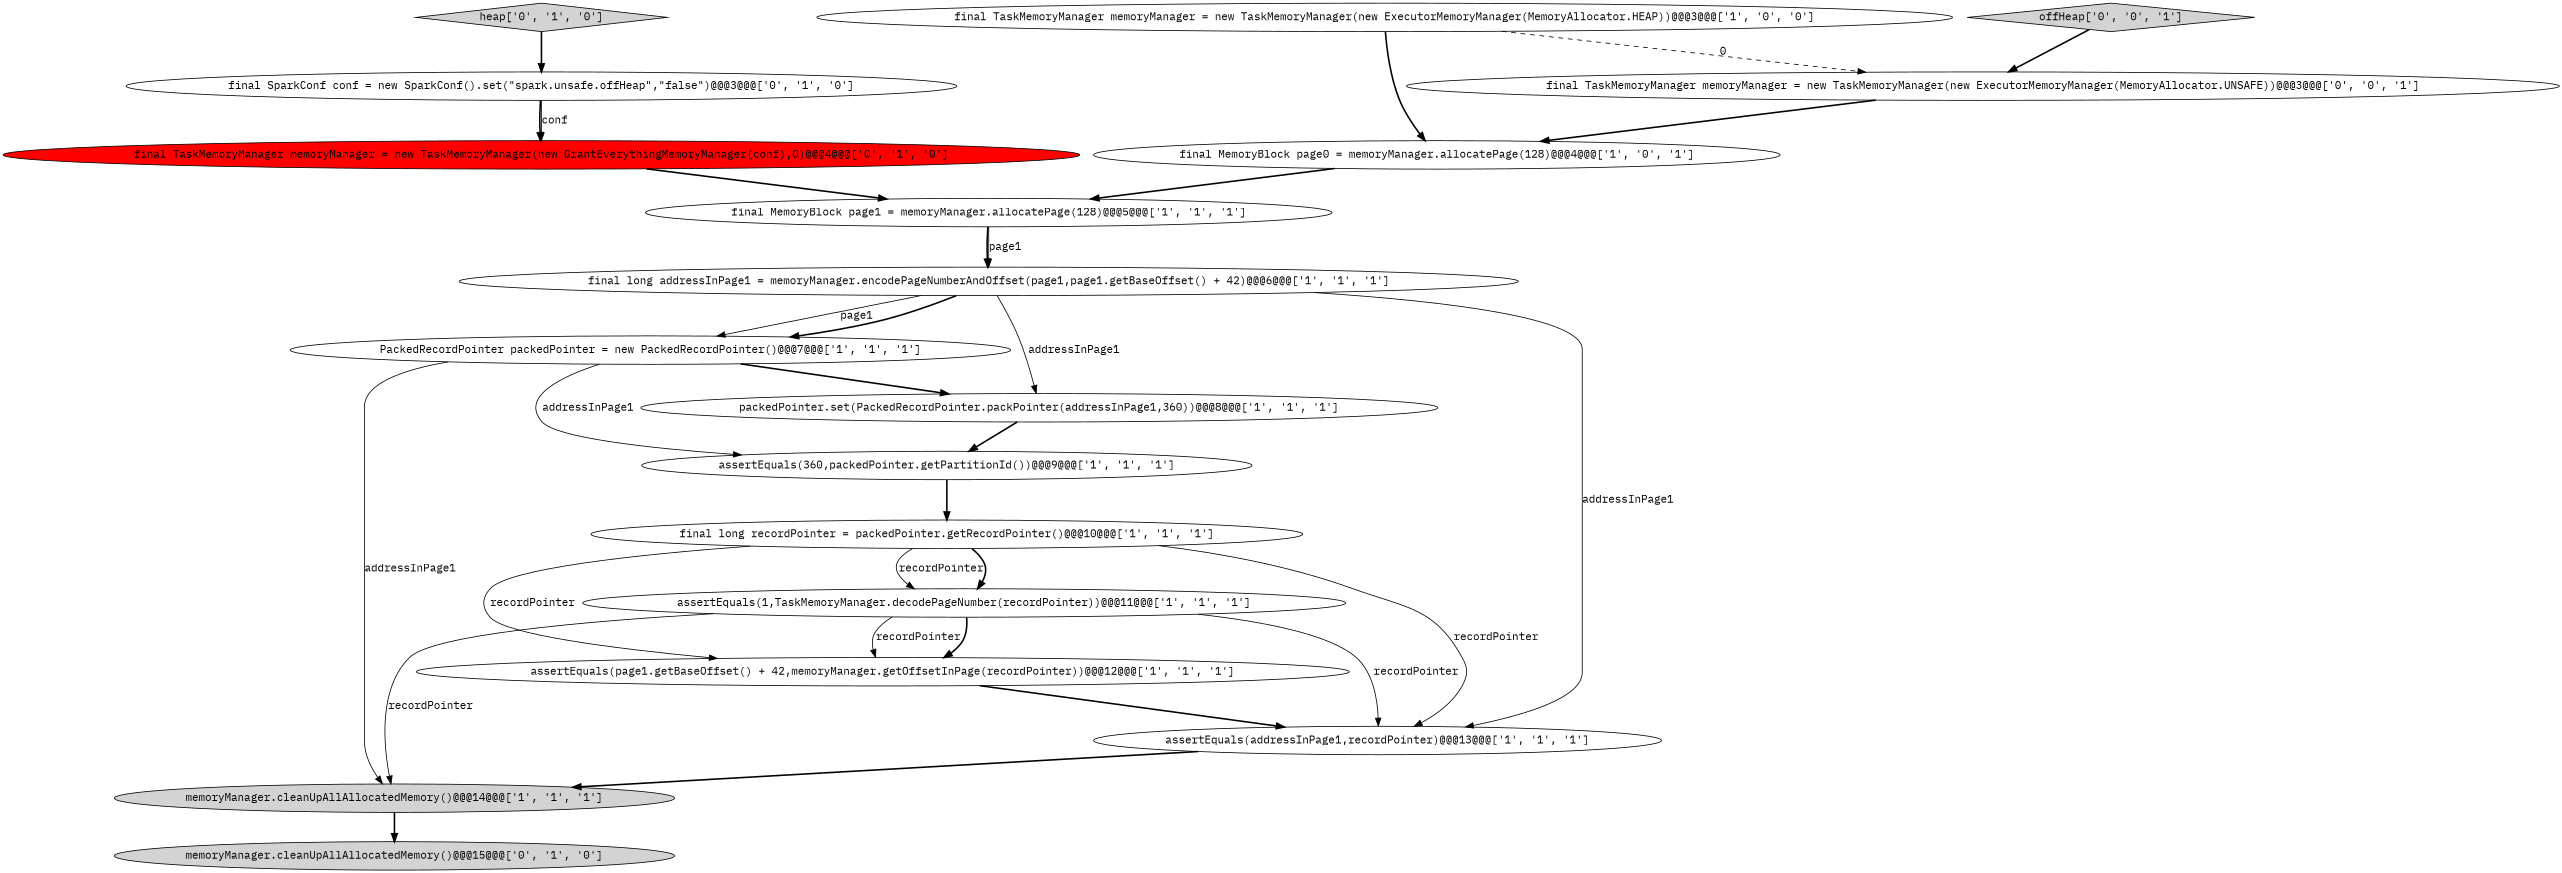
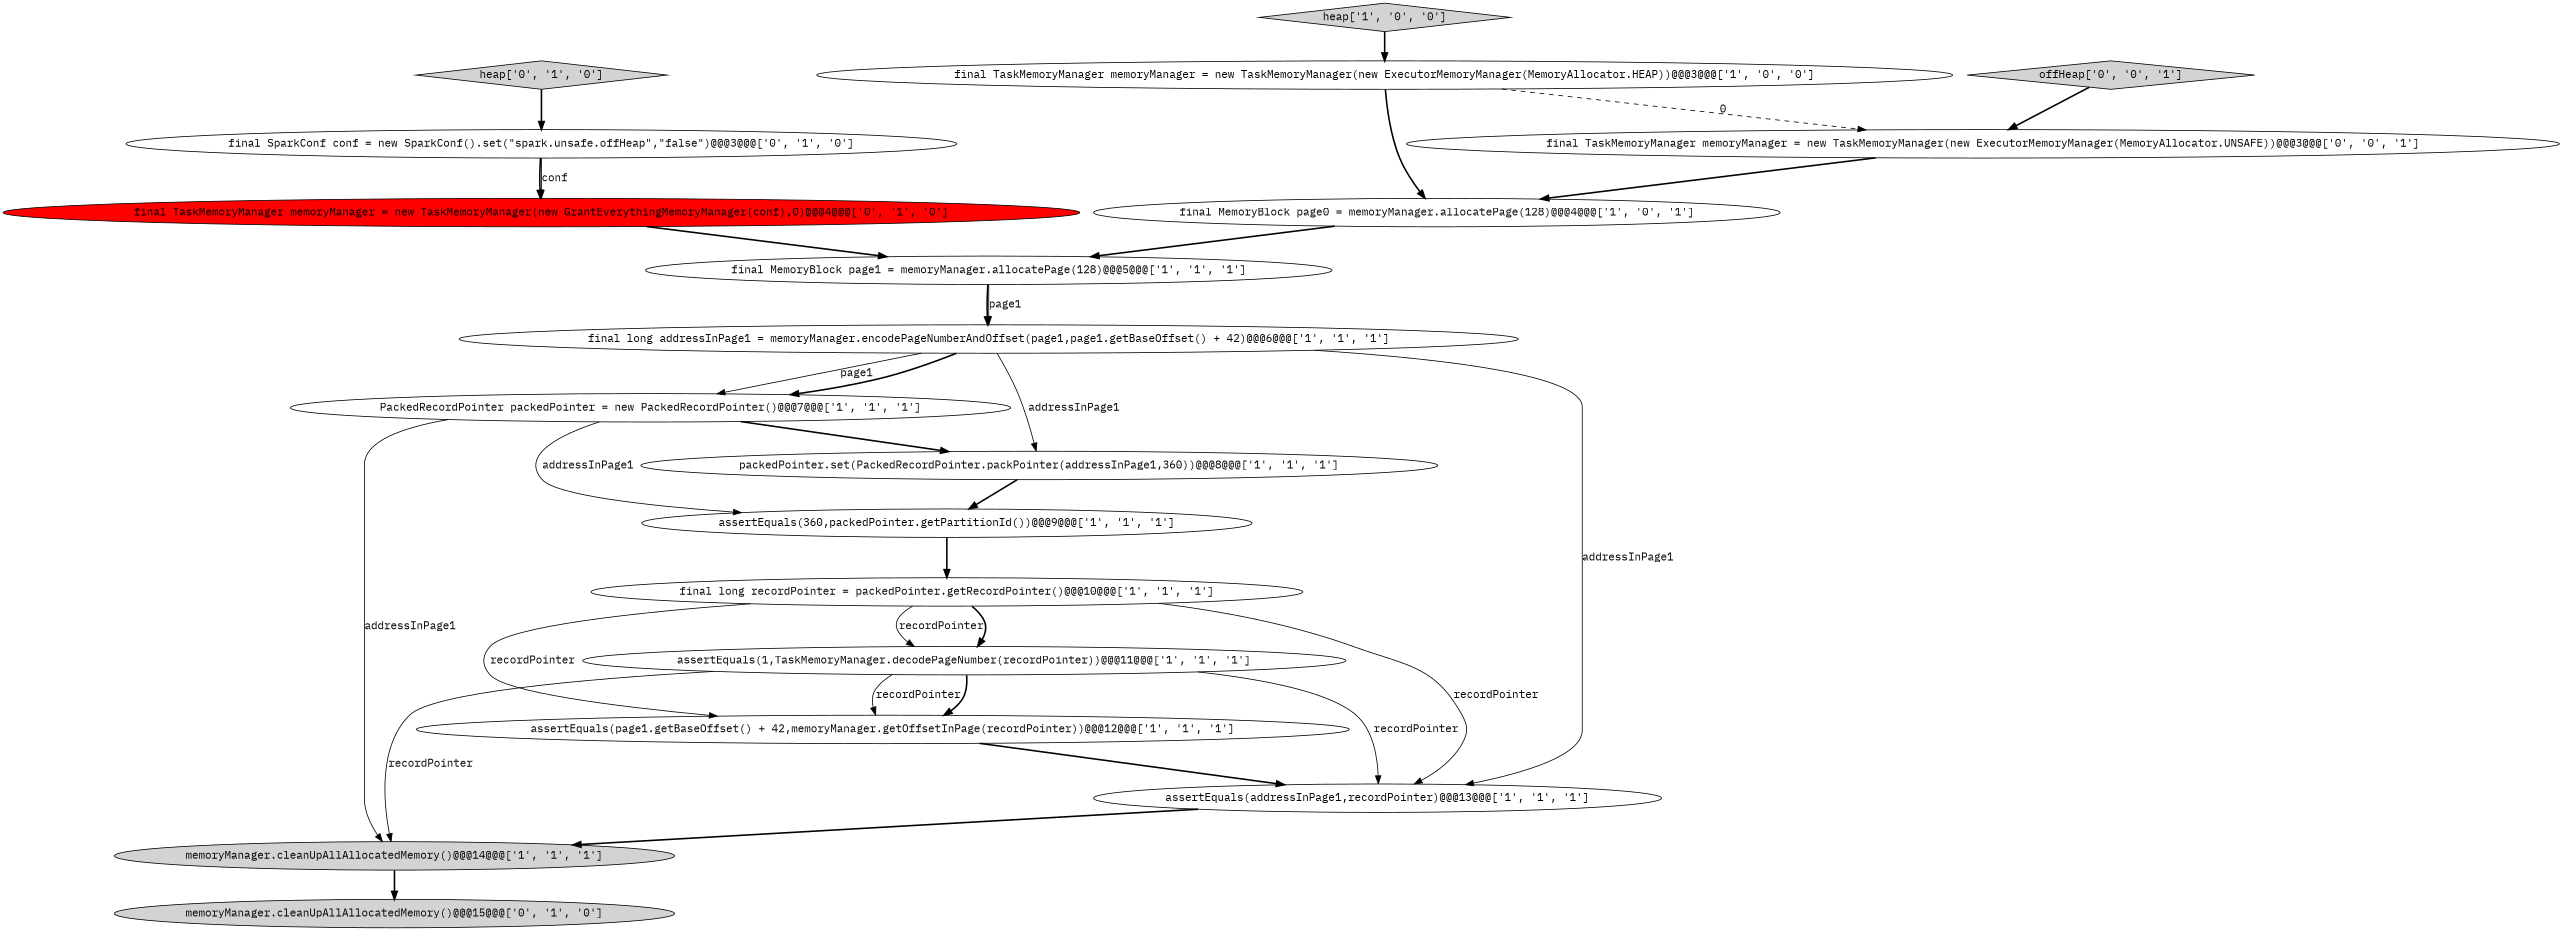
node "heap['1', '0', '0']": added
